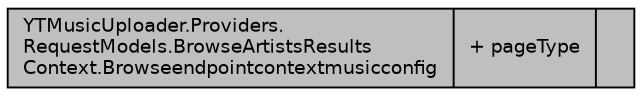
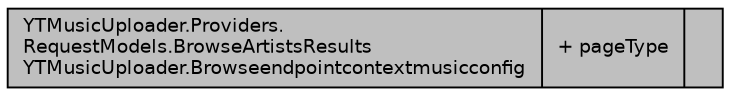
node "YTMusicUploader.Providers.": text "Context.Browseendpointcontextmusicconfig" -> "YTMusicUploader.Browseendpointcontextmusicconfig"
